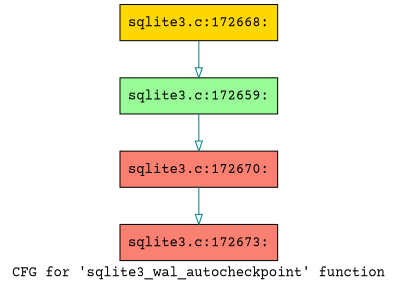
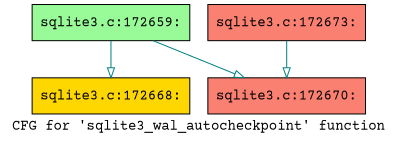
edge "sqlite3.c:172668:" -> "sqlite3.c:172659:": reversed
edge "sqlite3.c:172670:" -> "sqlite3.c:172673:": reversed
